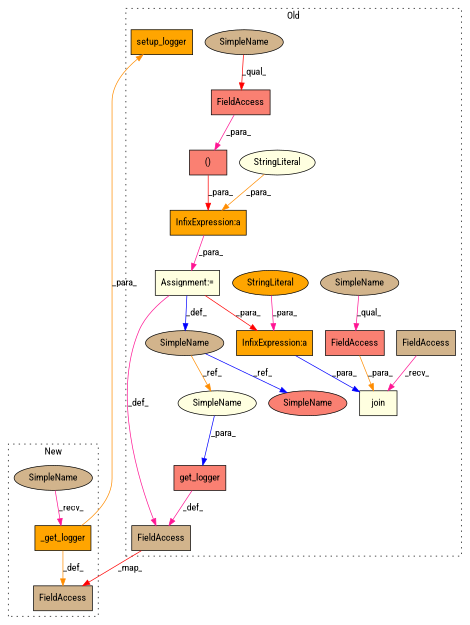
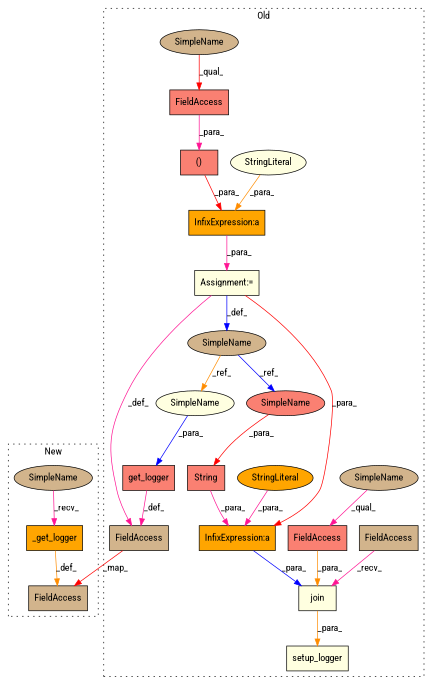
node "setup_logger": fillcolor orange -> lightyellow
edge "_get_logger" -> "setup_logger": now "join" -> "setup_logger"
node "String": added
